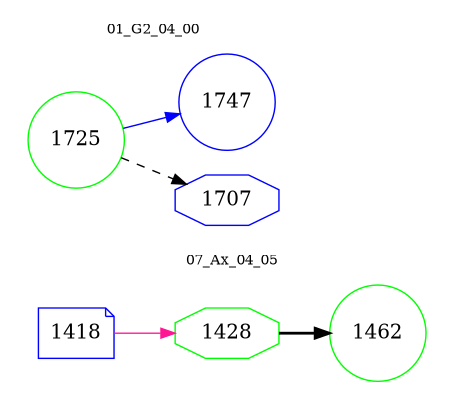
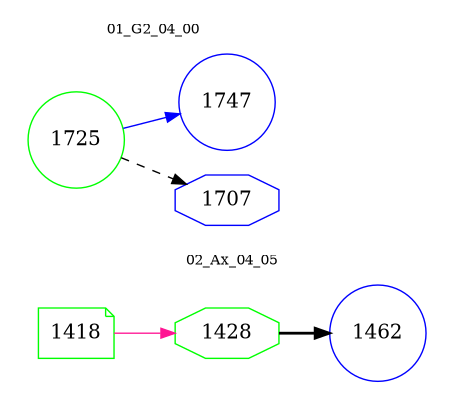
cluster "07_Ax_04_05": label "07_Ax_04_05" -> "02_Ax_04_05"
node "1418": color blue -> green
node "1462": color green -> blue
